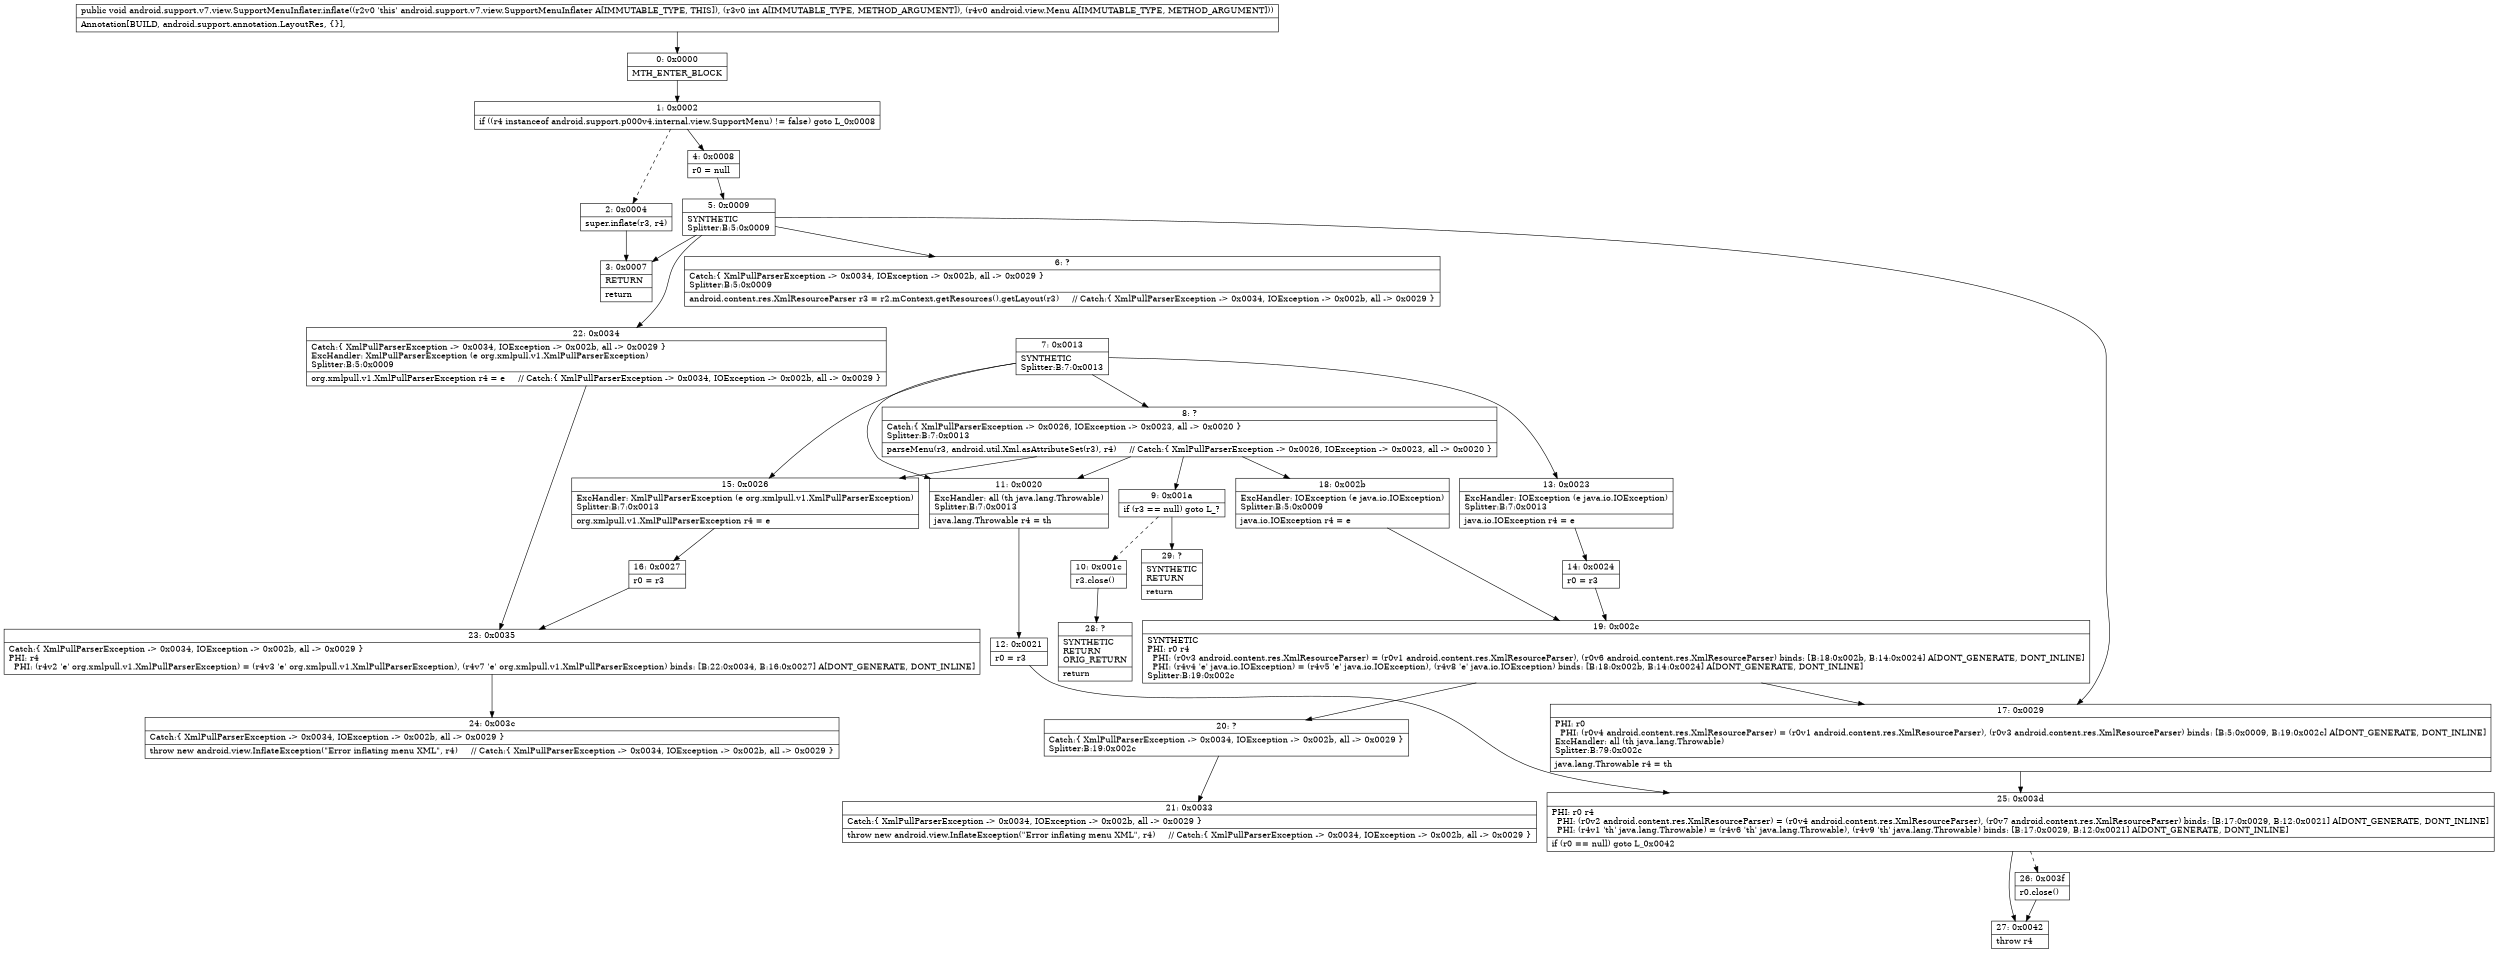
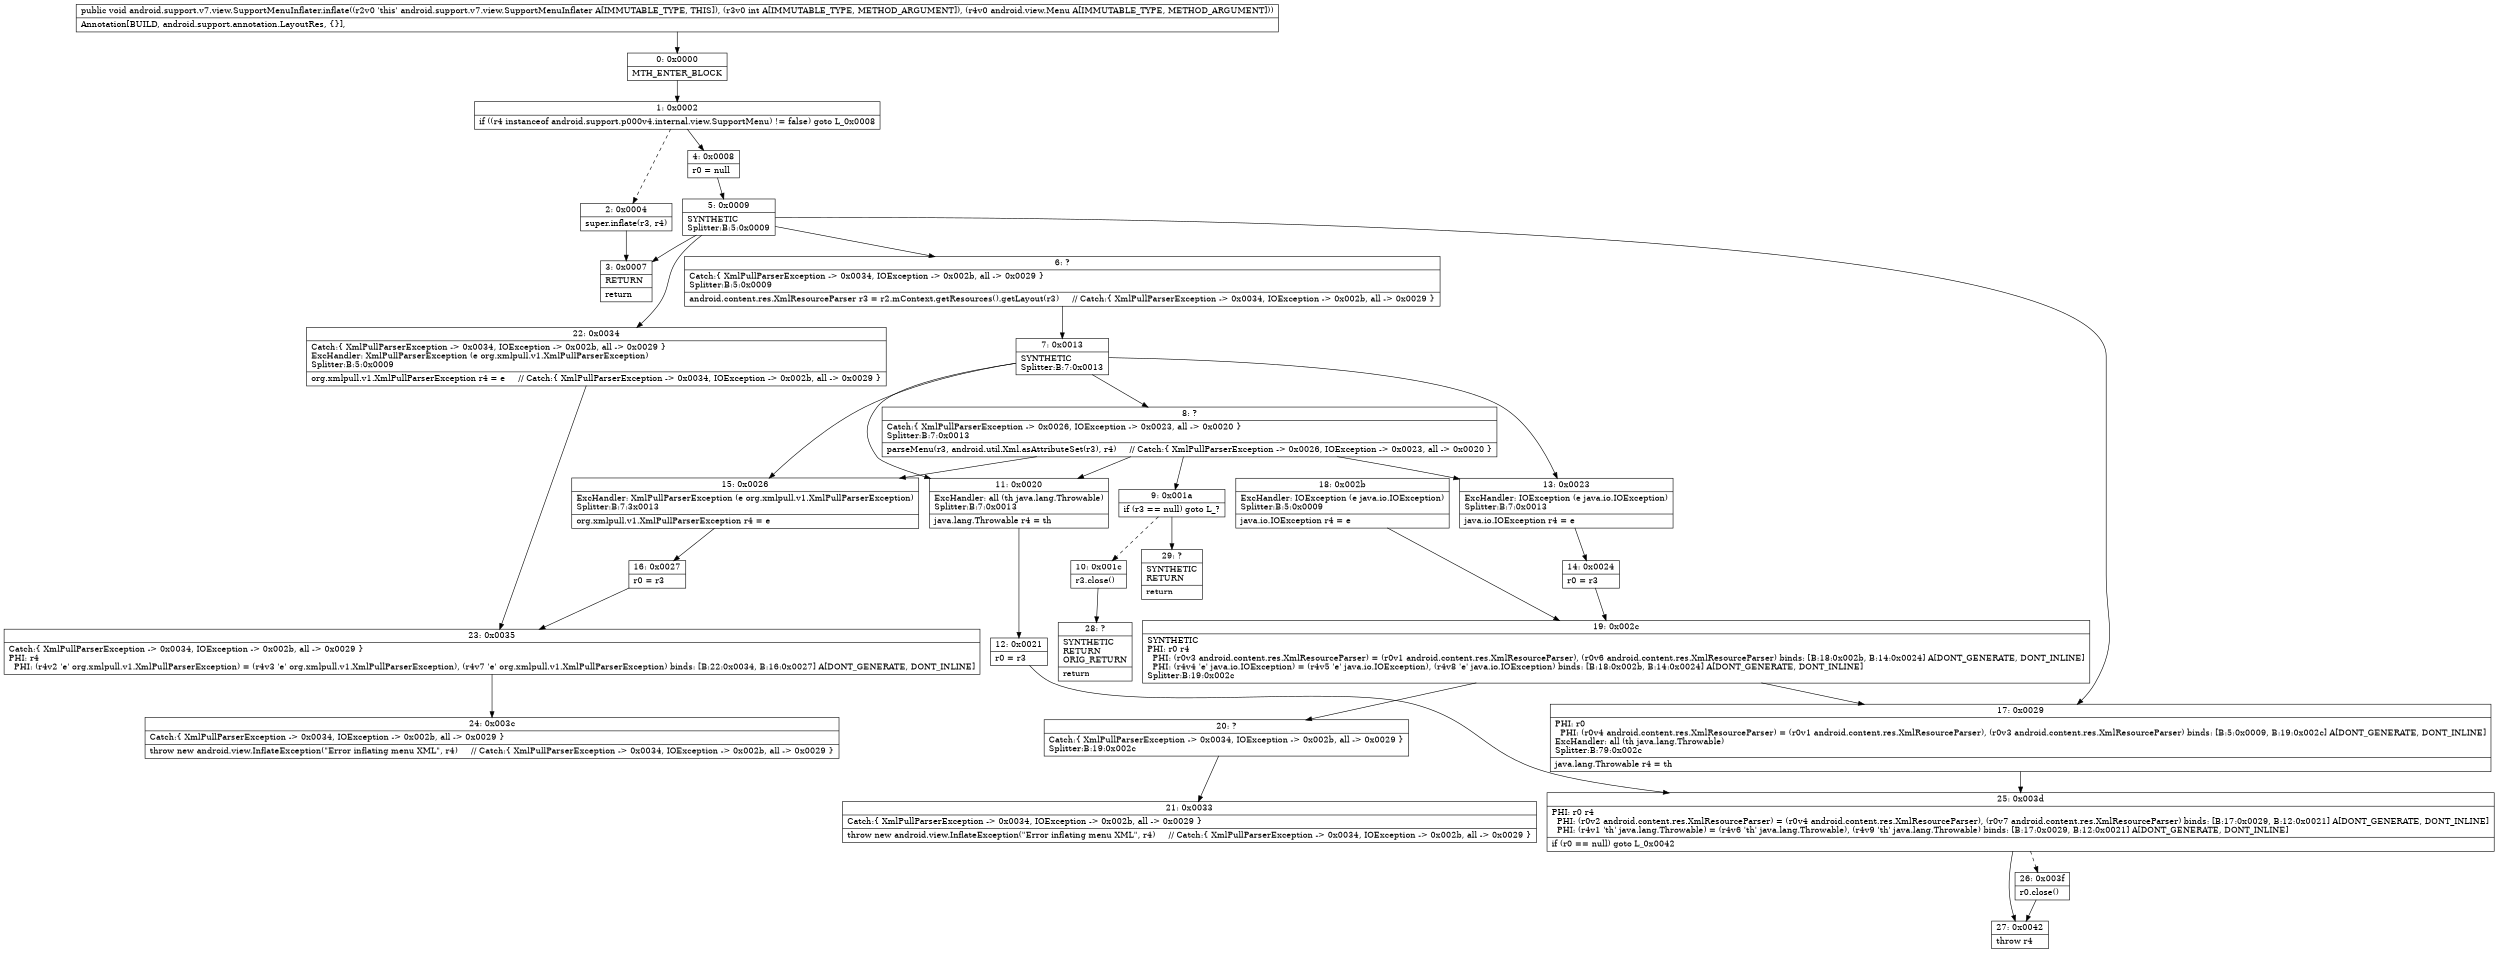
edge "6: ?" -> "7: 0x0013": added
edge "8: ?" -> "18: 0x002b": now "8: ?" -> "13: 0x0023"
node "15: 0x0026": text "Splitter:B:7:0x0013" -> "Splitter:B:7:3x0013"
